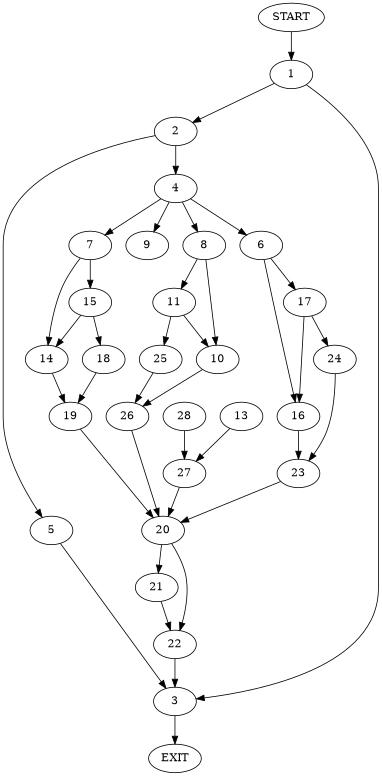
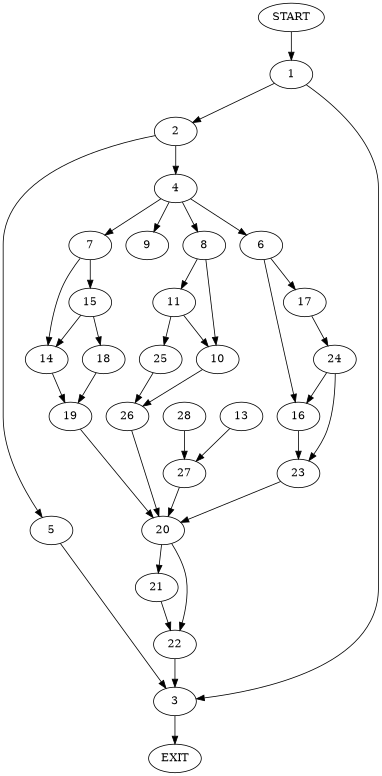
edge "17" -> "16": now "24" -> "16"
